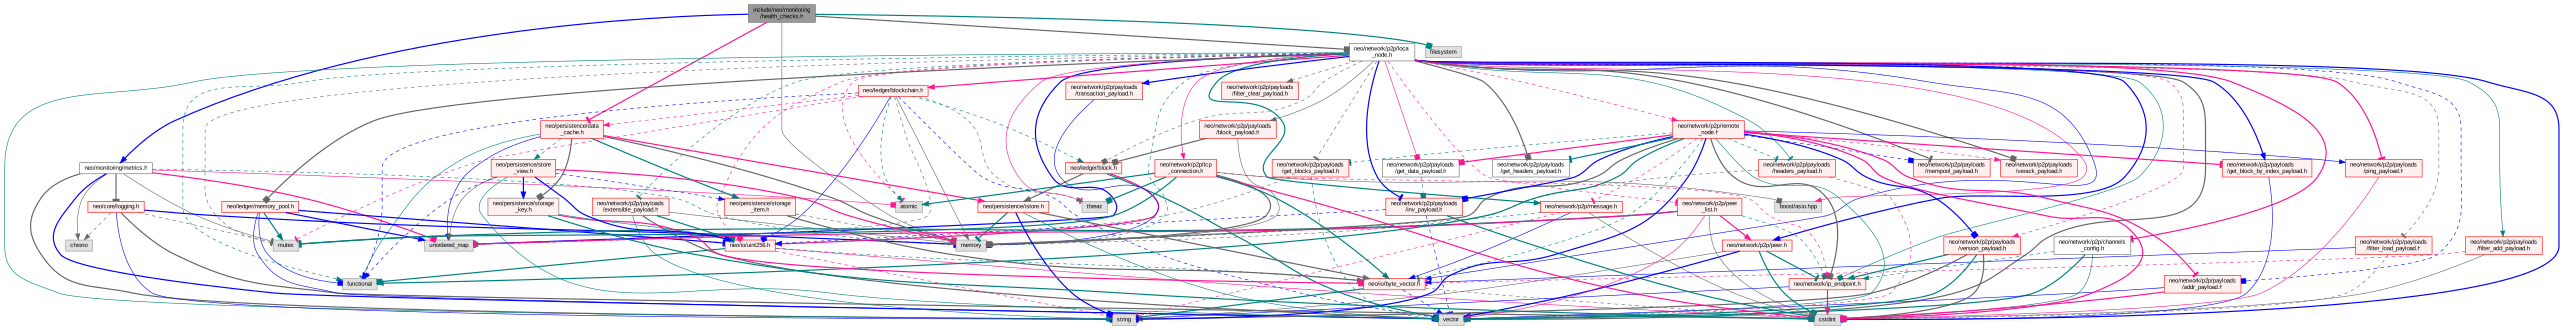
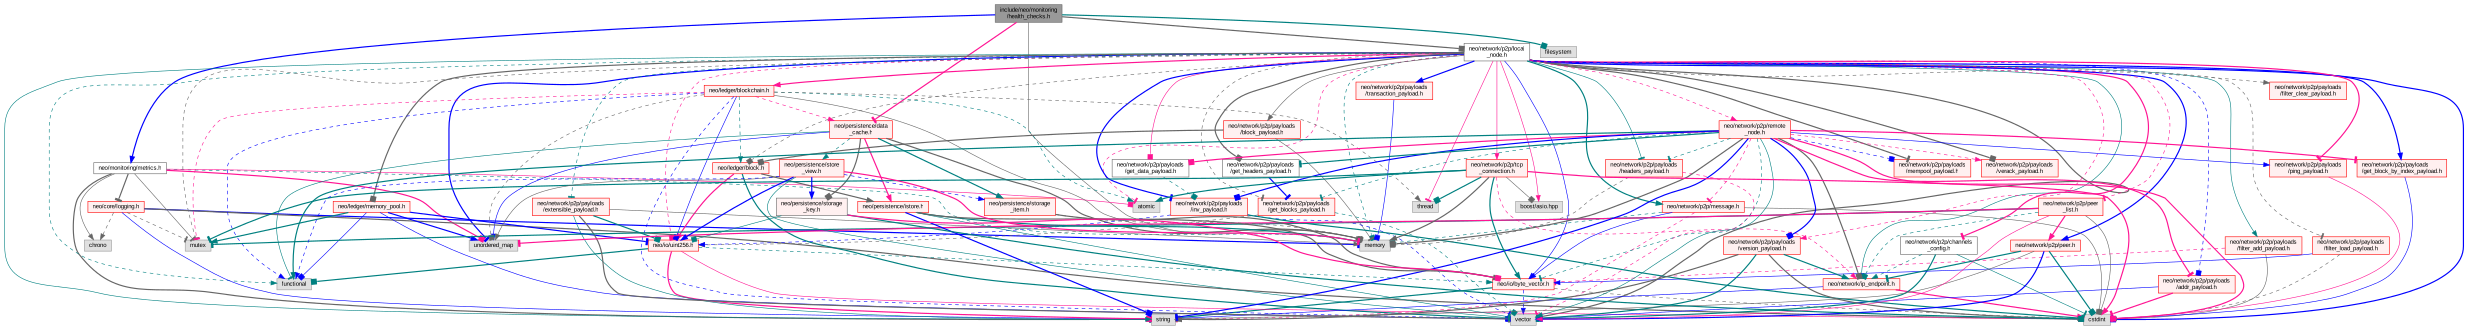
edge "neo/network/p2p/payloads /get_headers_payload.h" -> "neo/network/p2p/payloads /get_blocks_payload.h": added
edge "neo/io/uint256.h" -> "string": style dashed -> bold
edge "neo/monitoring/metrics.h" -> "vector": removed
